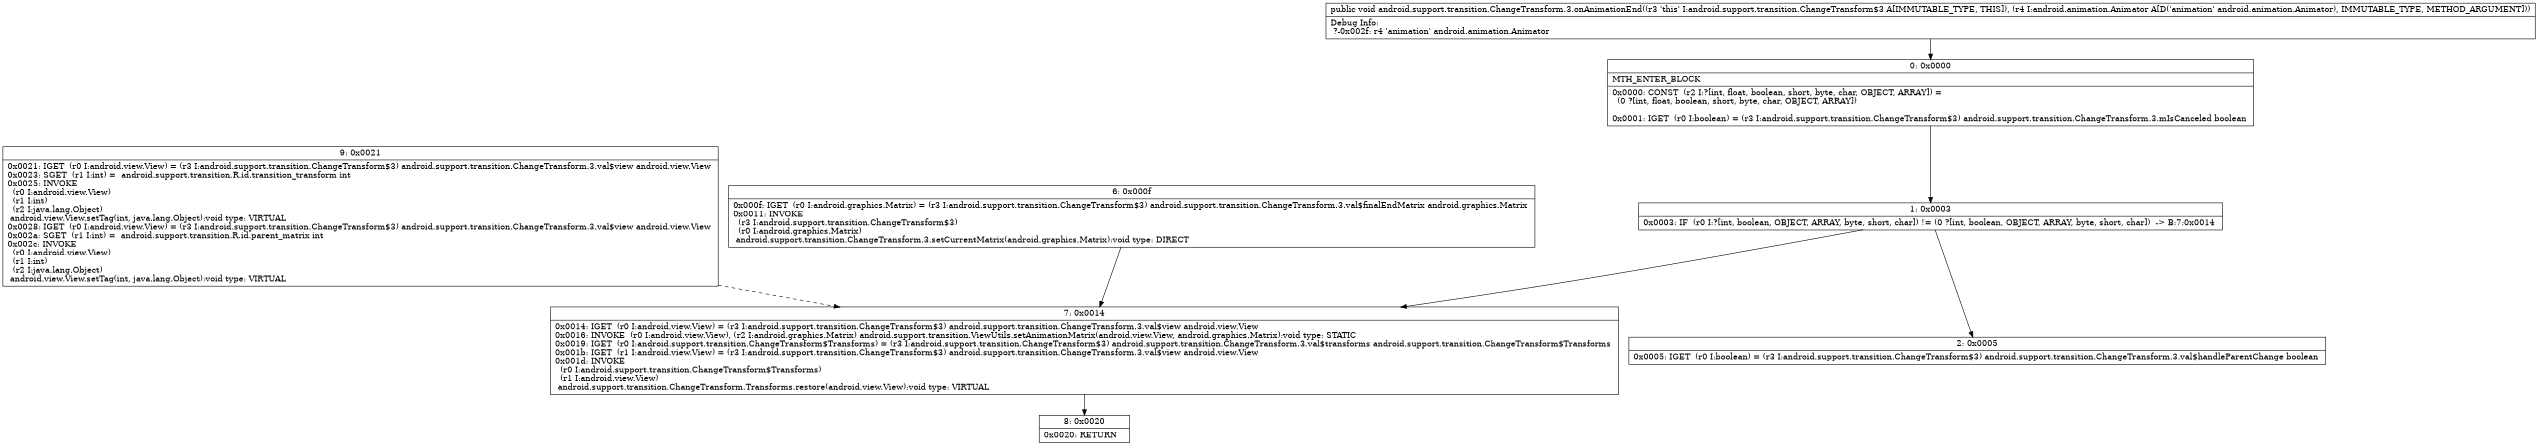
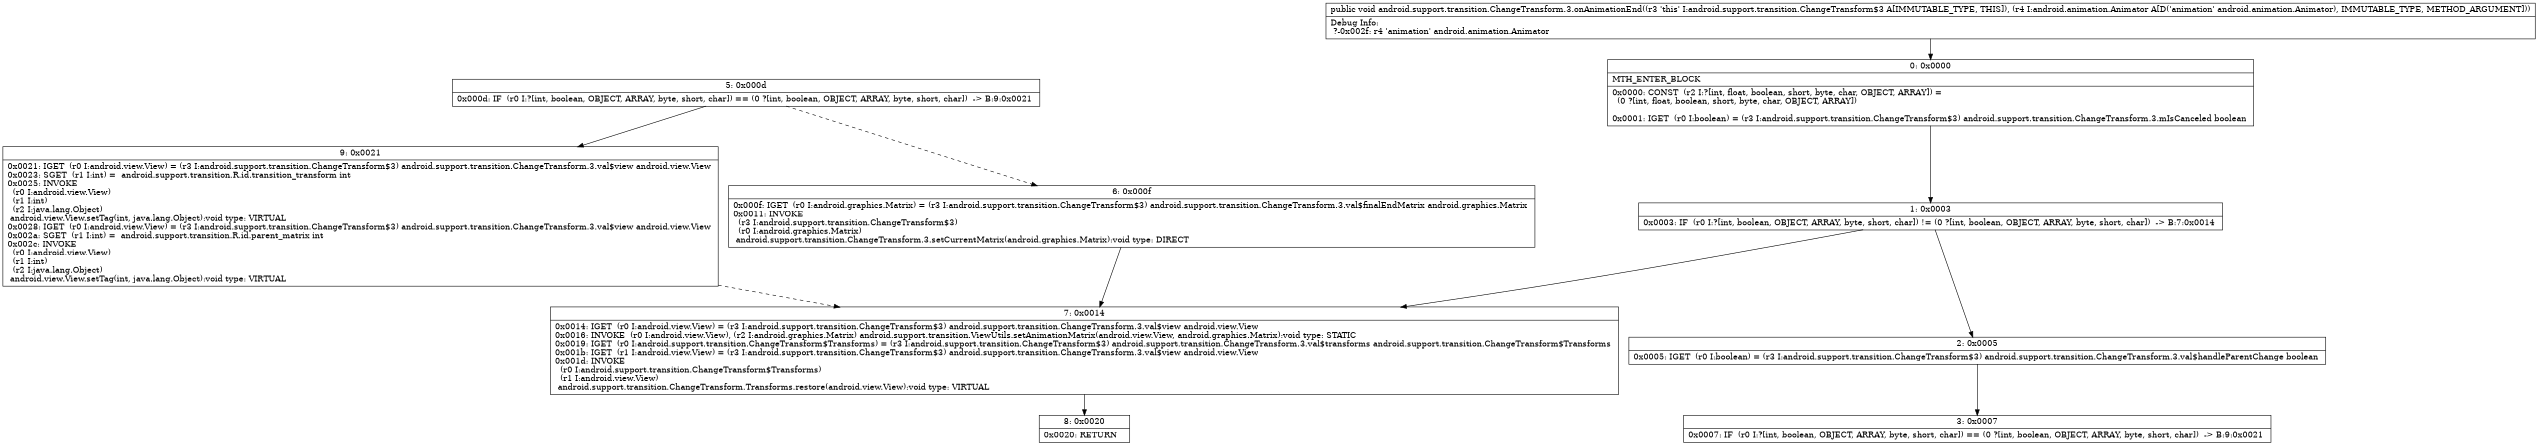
node "5: 0x000d": added
node "3: 0x0007": added
